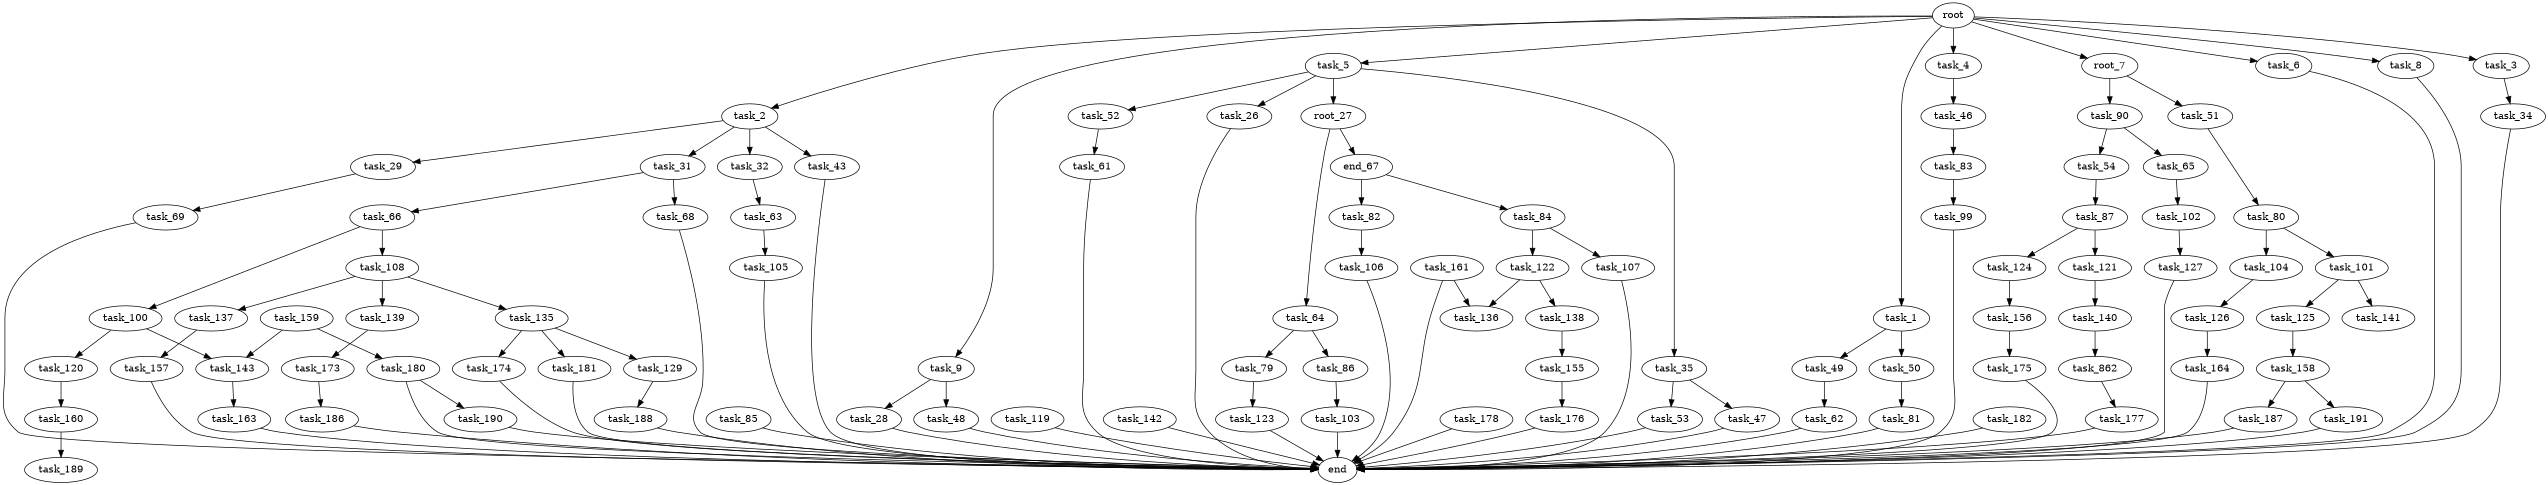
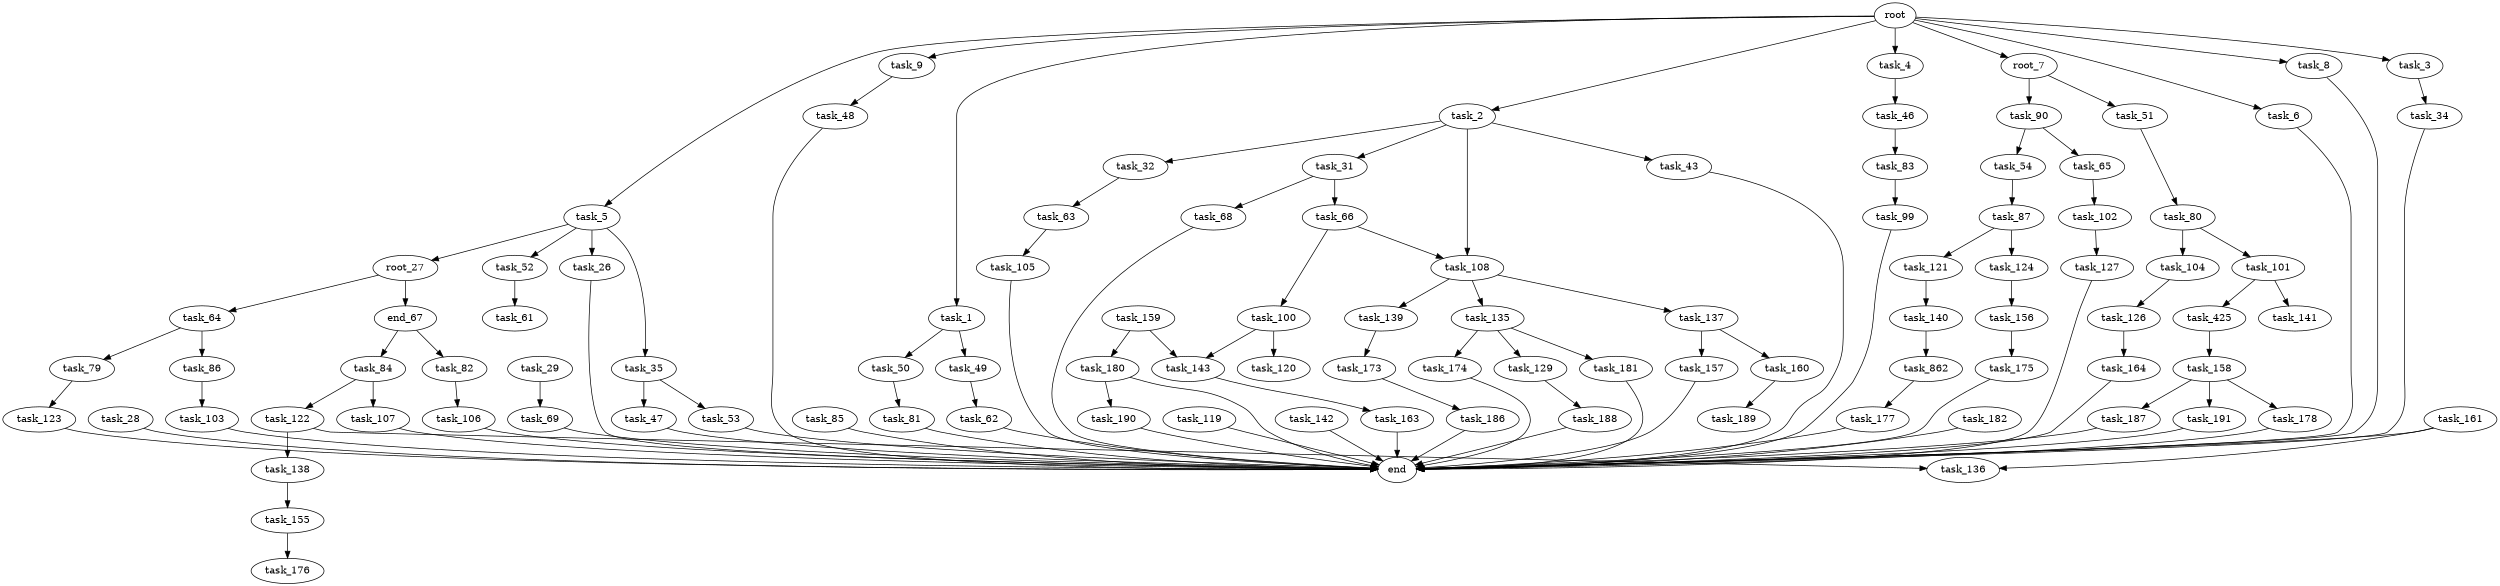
edge "task_2" -> "task_29": now "task_2" -> "task_108"
node "task_125": label "task_125" -> "task_425"
edge "task_120" -> "task_160": now "task_137" -> "task_160"
edge "task_9" -> "task_28": removed
edge "task_158" -> "task_178": added
edge "task_61" -> "end": removed
edge "task_176" -> "end": removed
